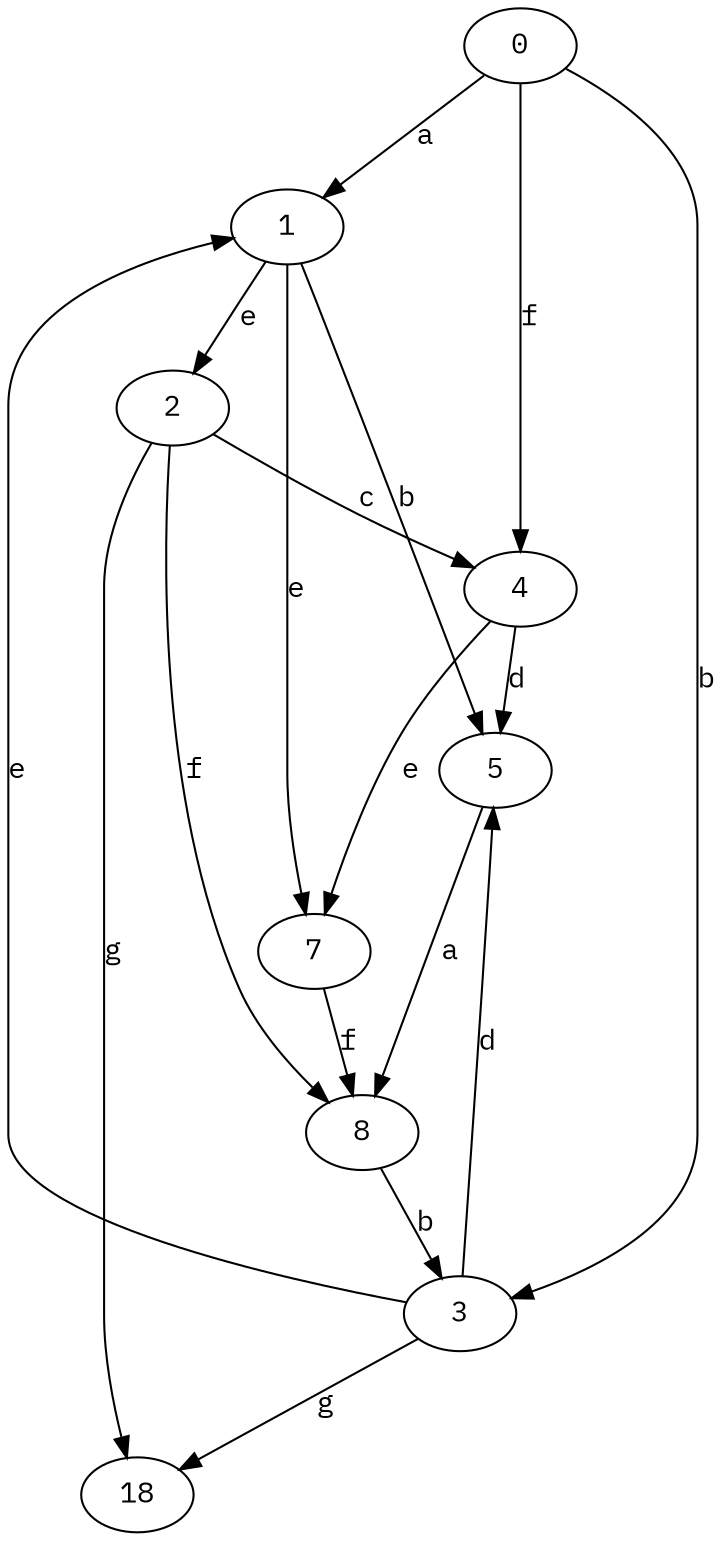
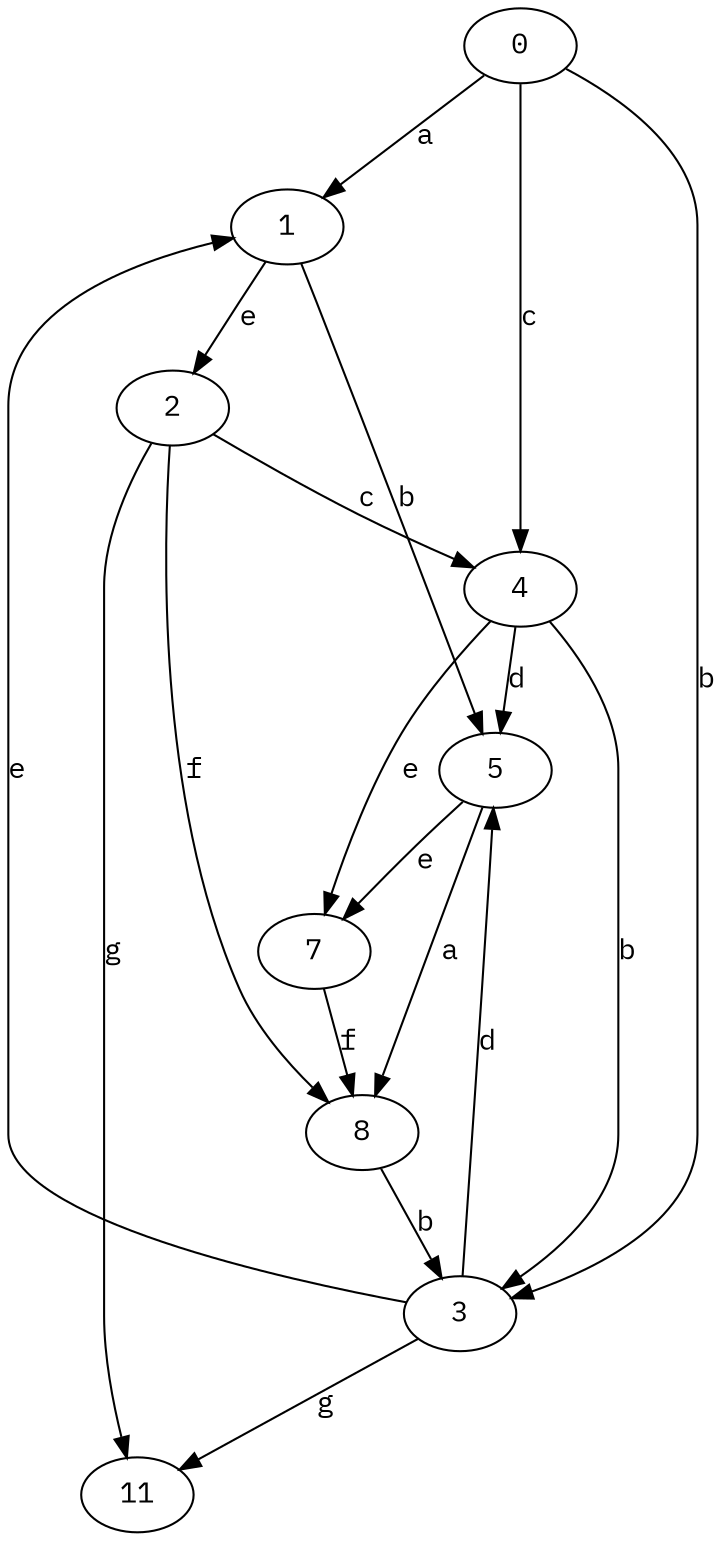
edge "0" -> "4": label "f" -> "c"
edge "1" -> "7": now "5" -> "7"
edge "4" -> "3": added, label "b"
node "18": label "18" -> "11"
